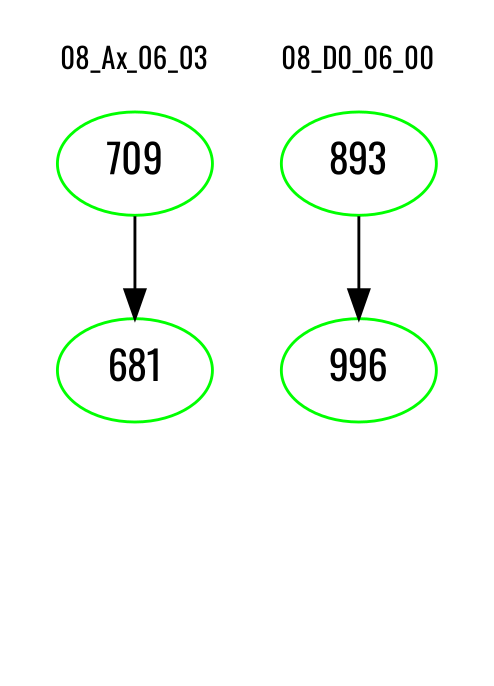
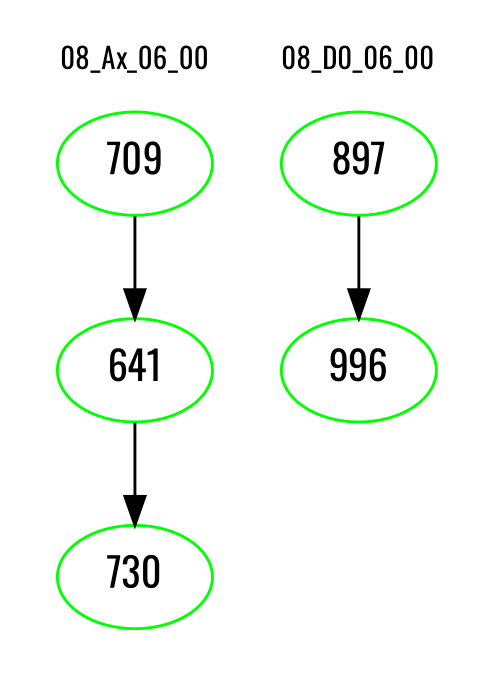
cluster "08_Ax_06_03": label "08_Ax_06_03" -> "08_Ax_06_00"
node "893": label "893" -> "897"
node "681": label "681" -> "641"
node "730": added
